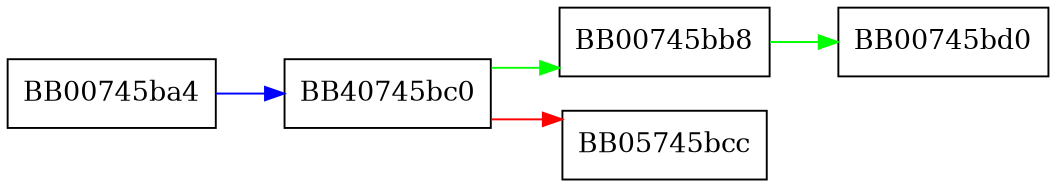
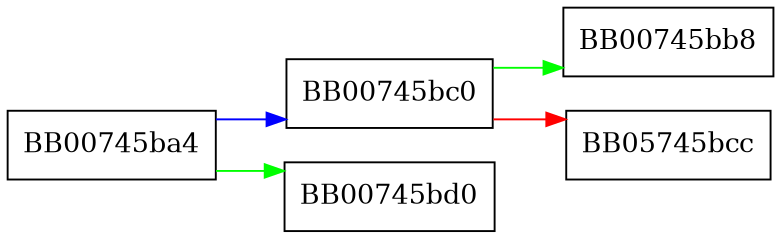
edge "BB00745bb8" -> "BB00745bd0": now "BB00745ba4" -> "BB00745bd0"
node "BB40745bc0": label "BB40745bc0" -> "BB00745bc0"
